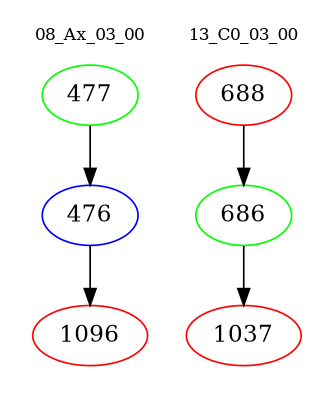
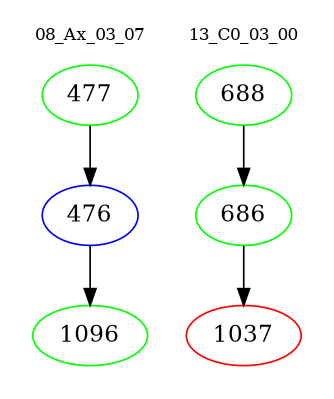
cluster "08_Ax_03_00": label "08_Ax_03_00" -> "08_Ax_03_07"
node "688": color red -> green
node "1096": color red -> green
